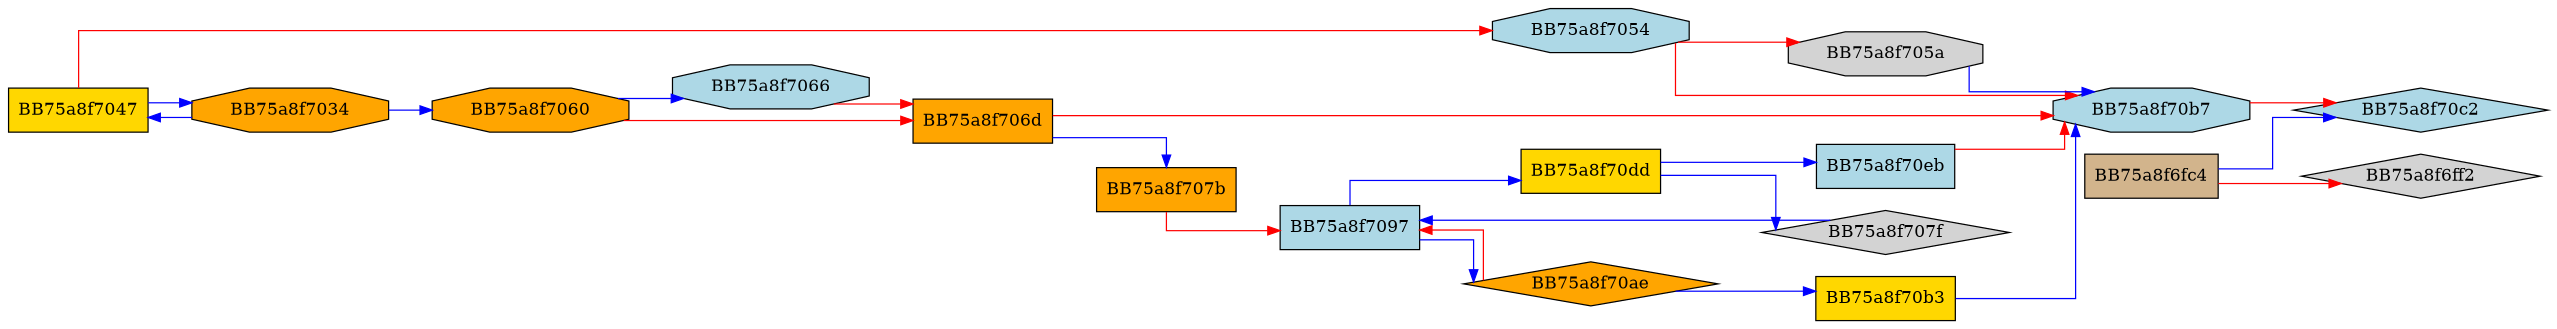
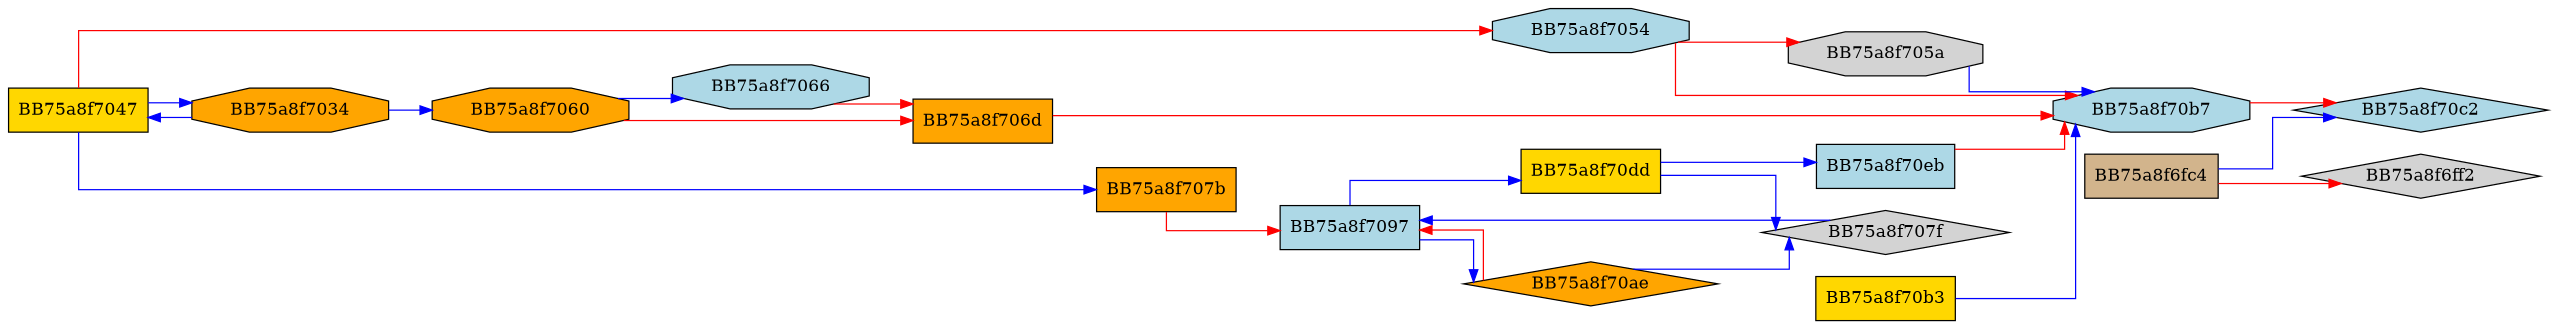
edge "BB75a8f706d" -> "BB75a8f707b": now "BB75a8f7047" -> "BB75a8f707b"
edge "BB75a8f70ae" -> "BB75a8f70b3": now "BB75a8f70ae" -> "BB75a8f707f"
